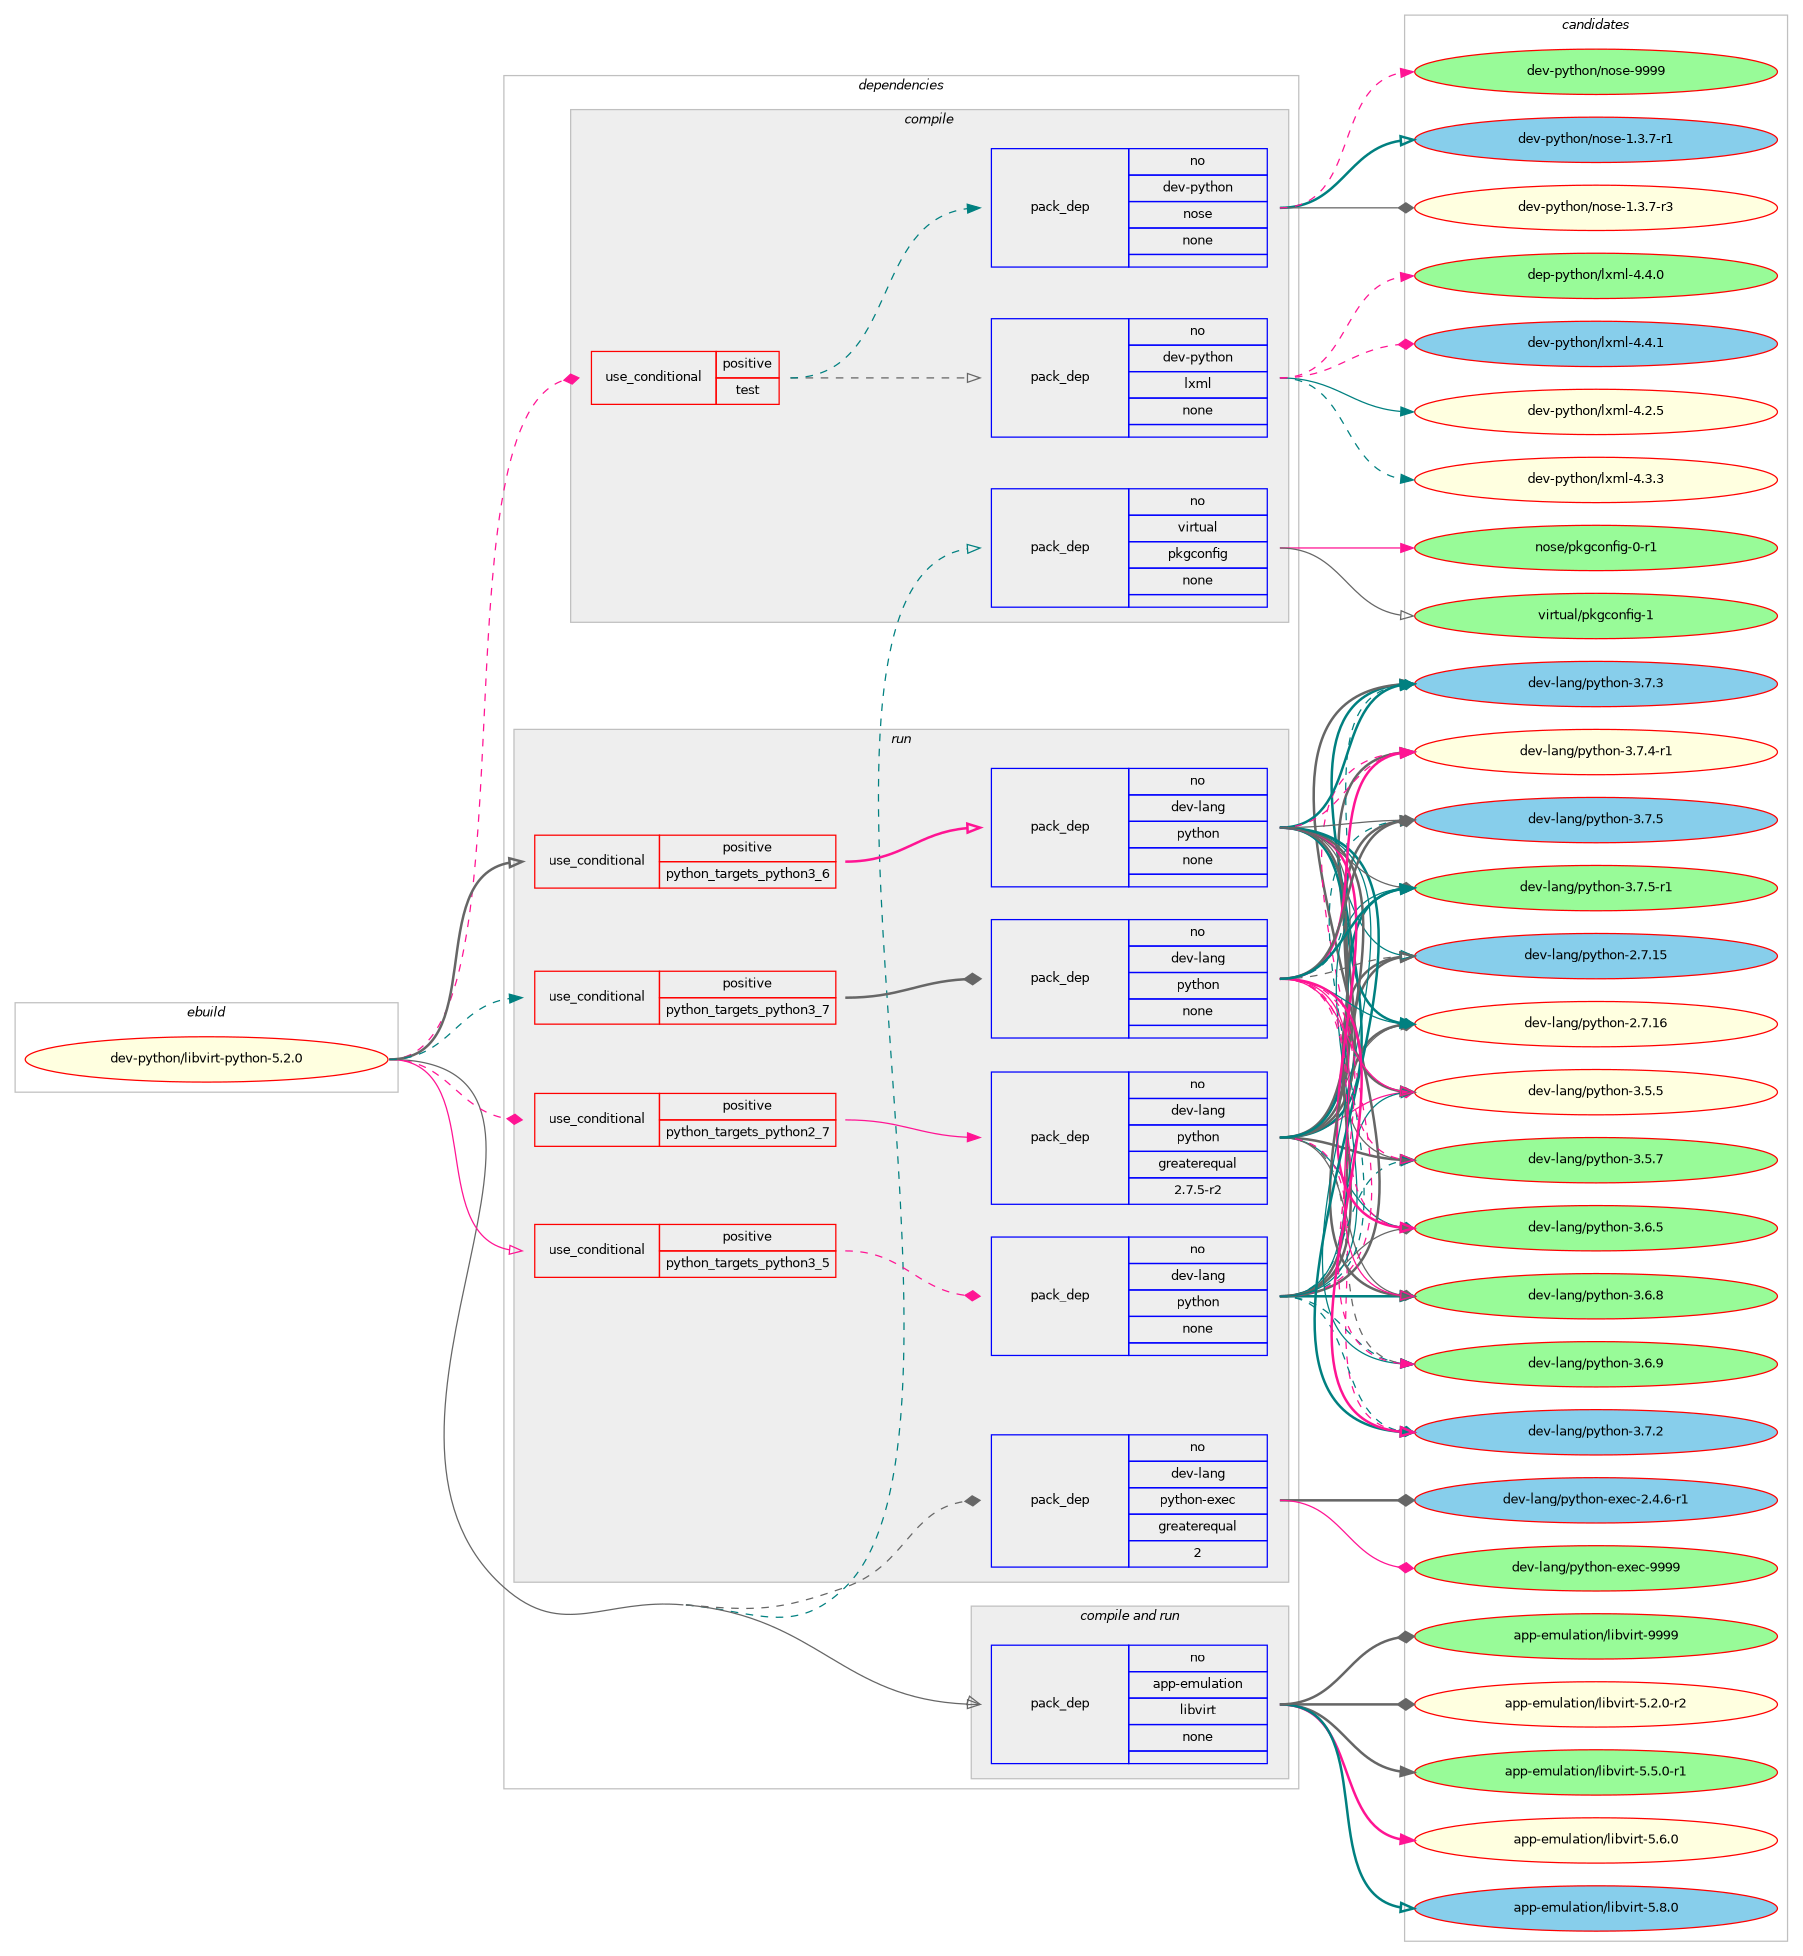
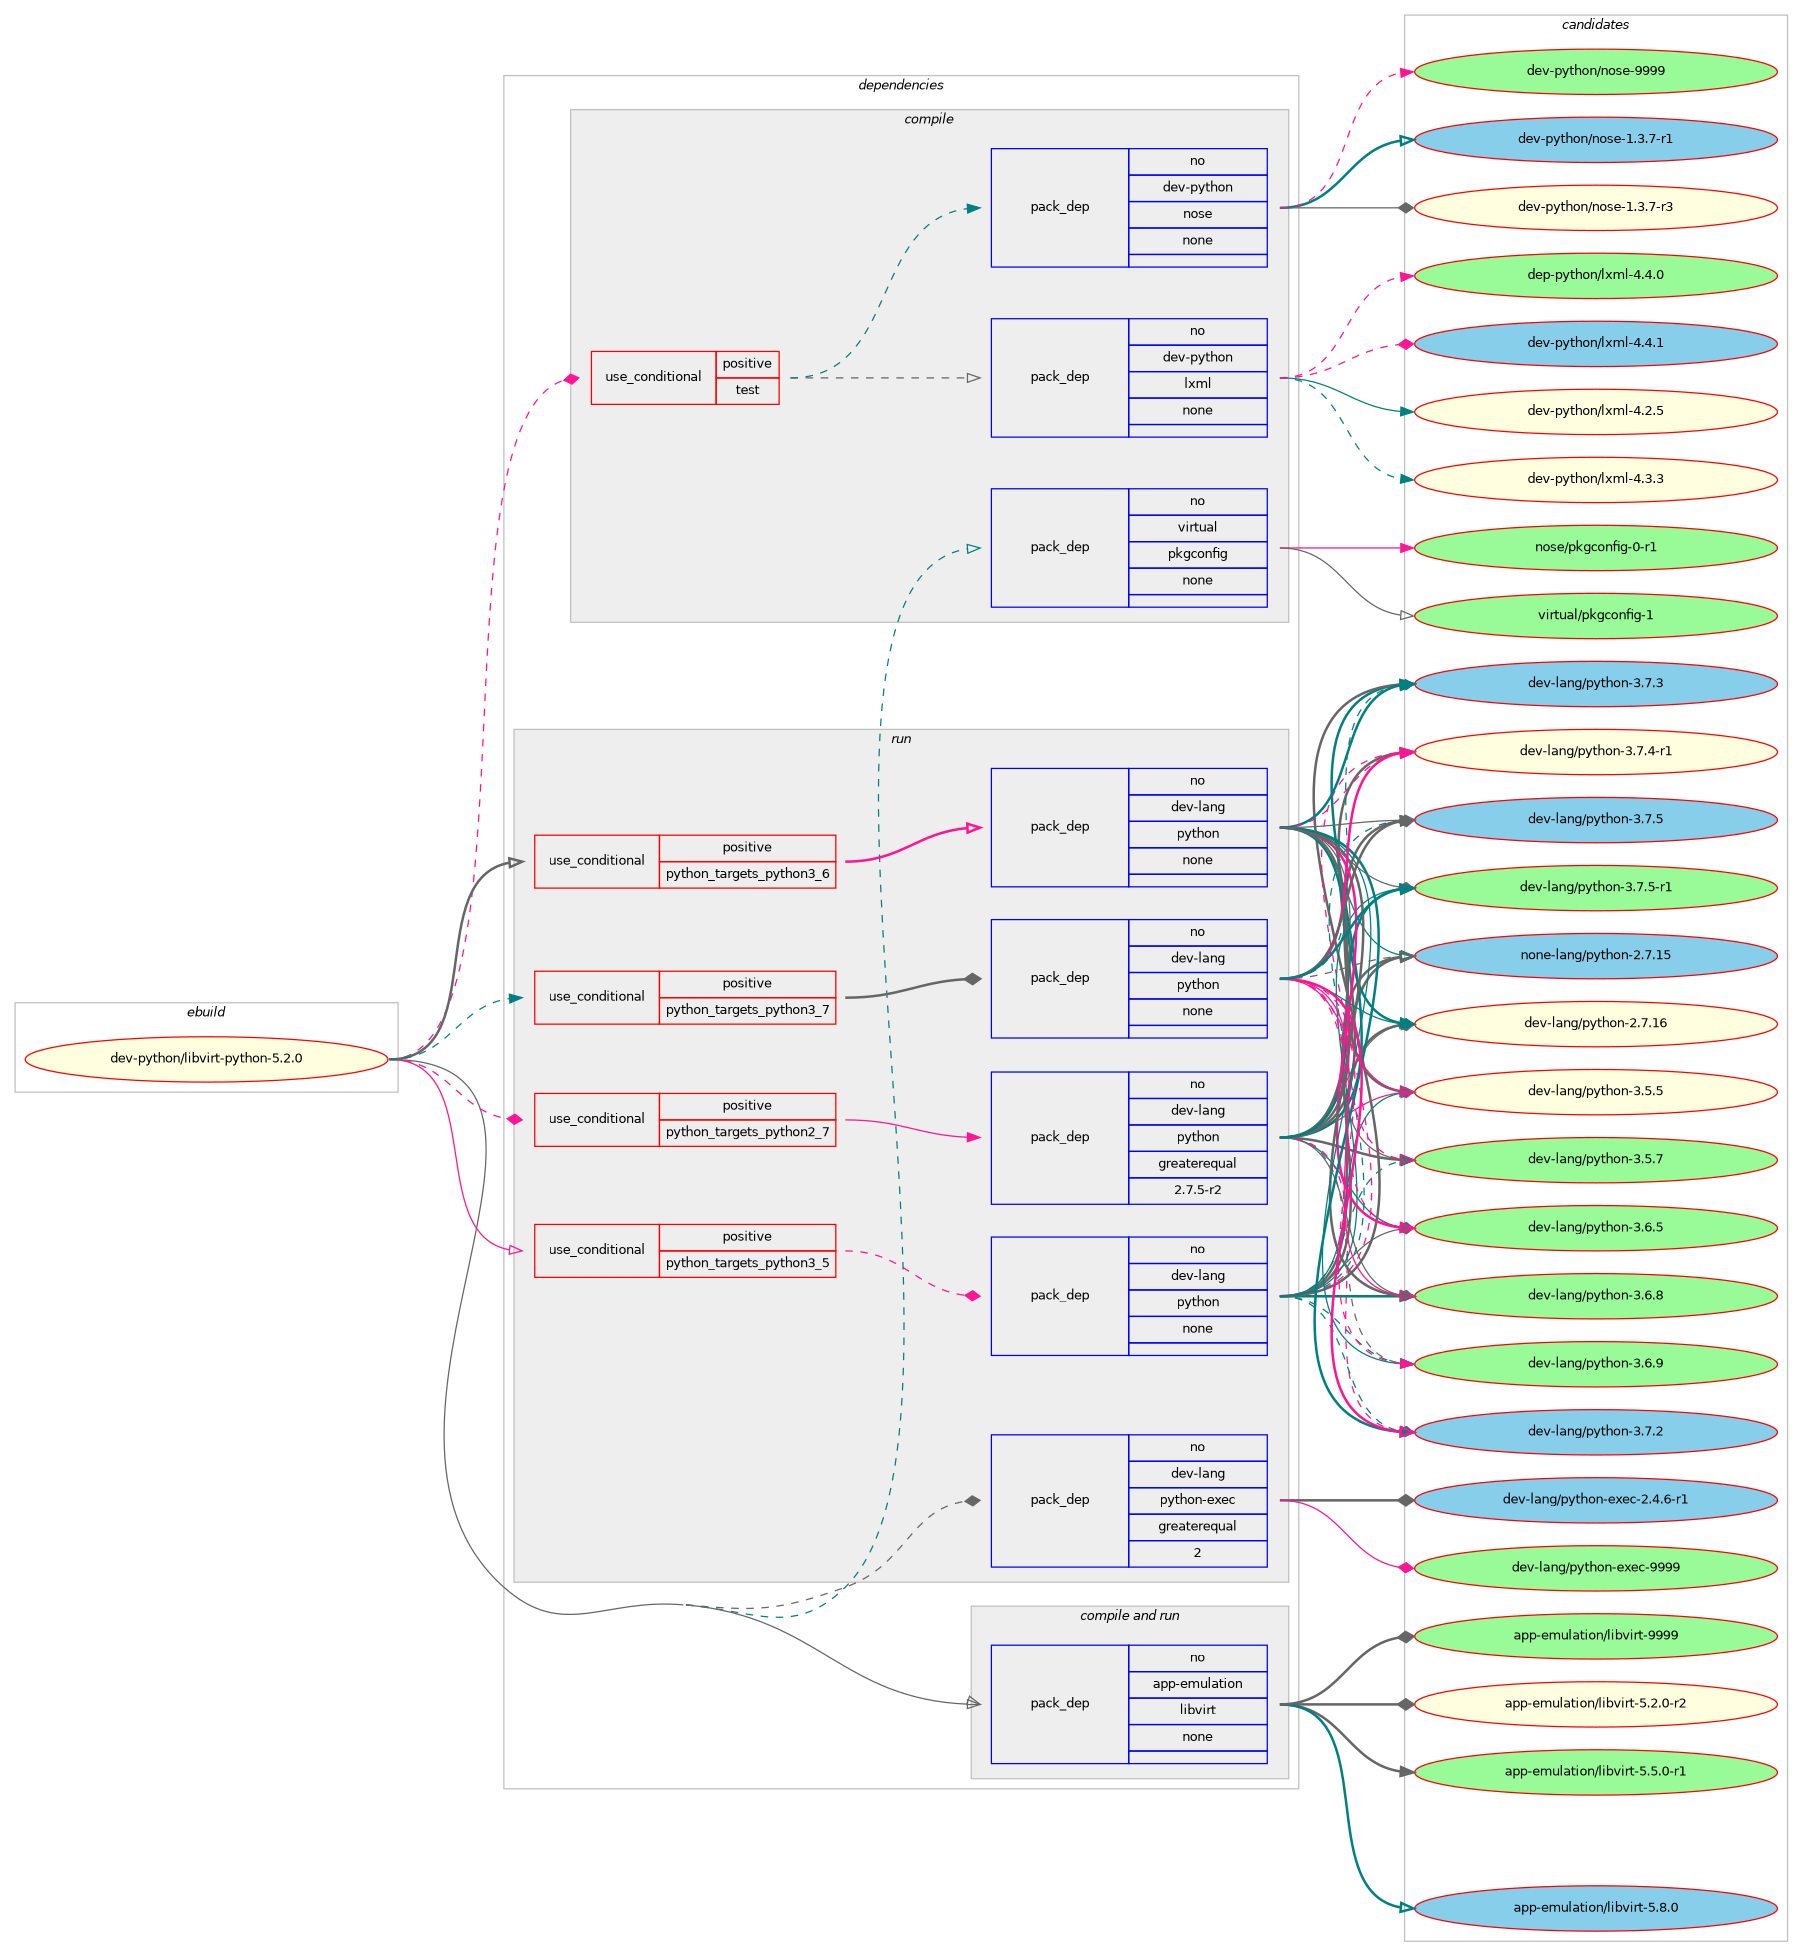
node "dev-lang/python-2.7.15": label "dev-lang/python-2.7.15" -> "none-lang/python-2.7.15"
node "app-emulation/libvirt-5.6.0": removed
